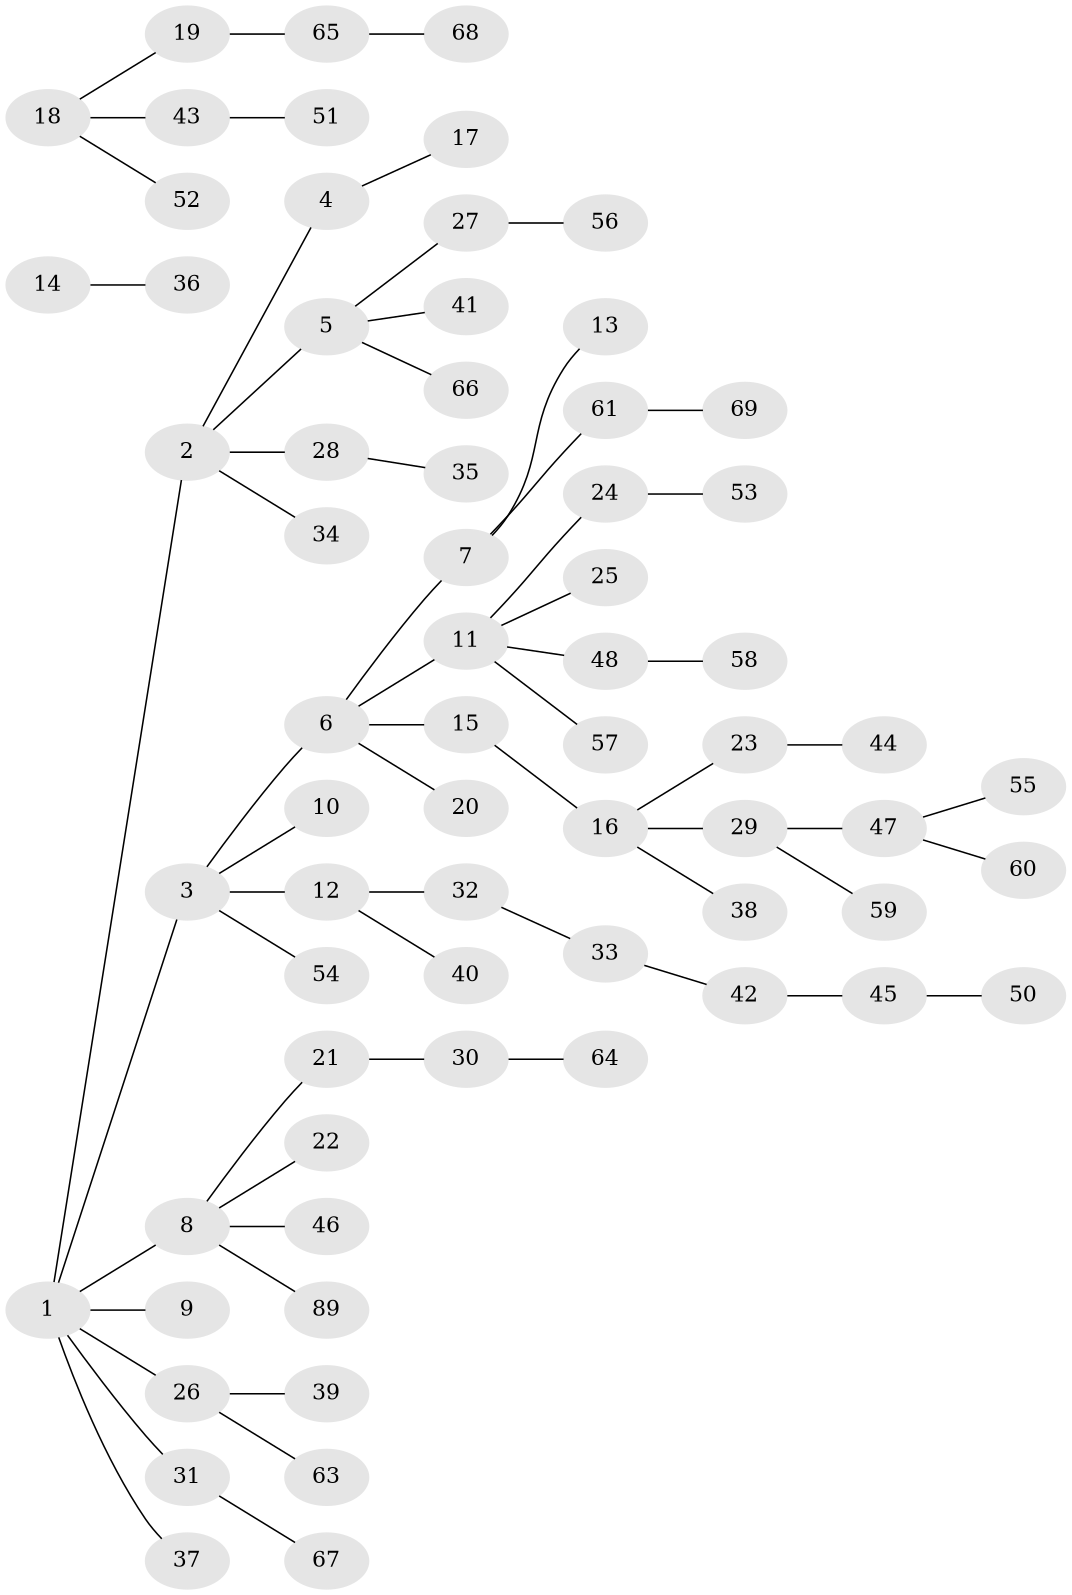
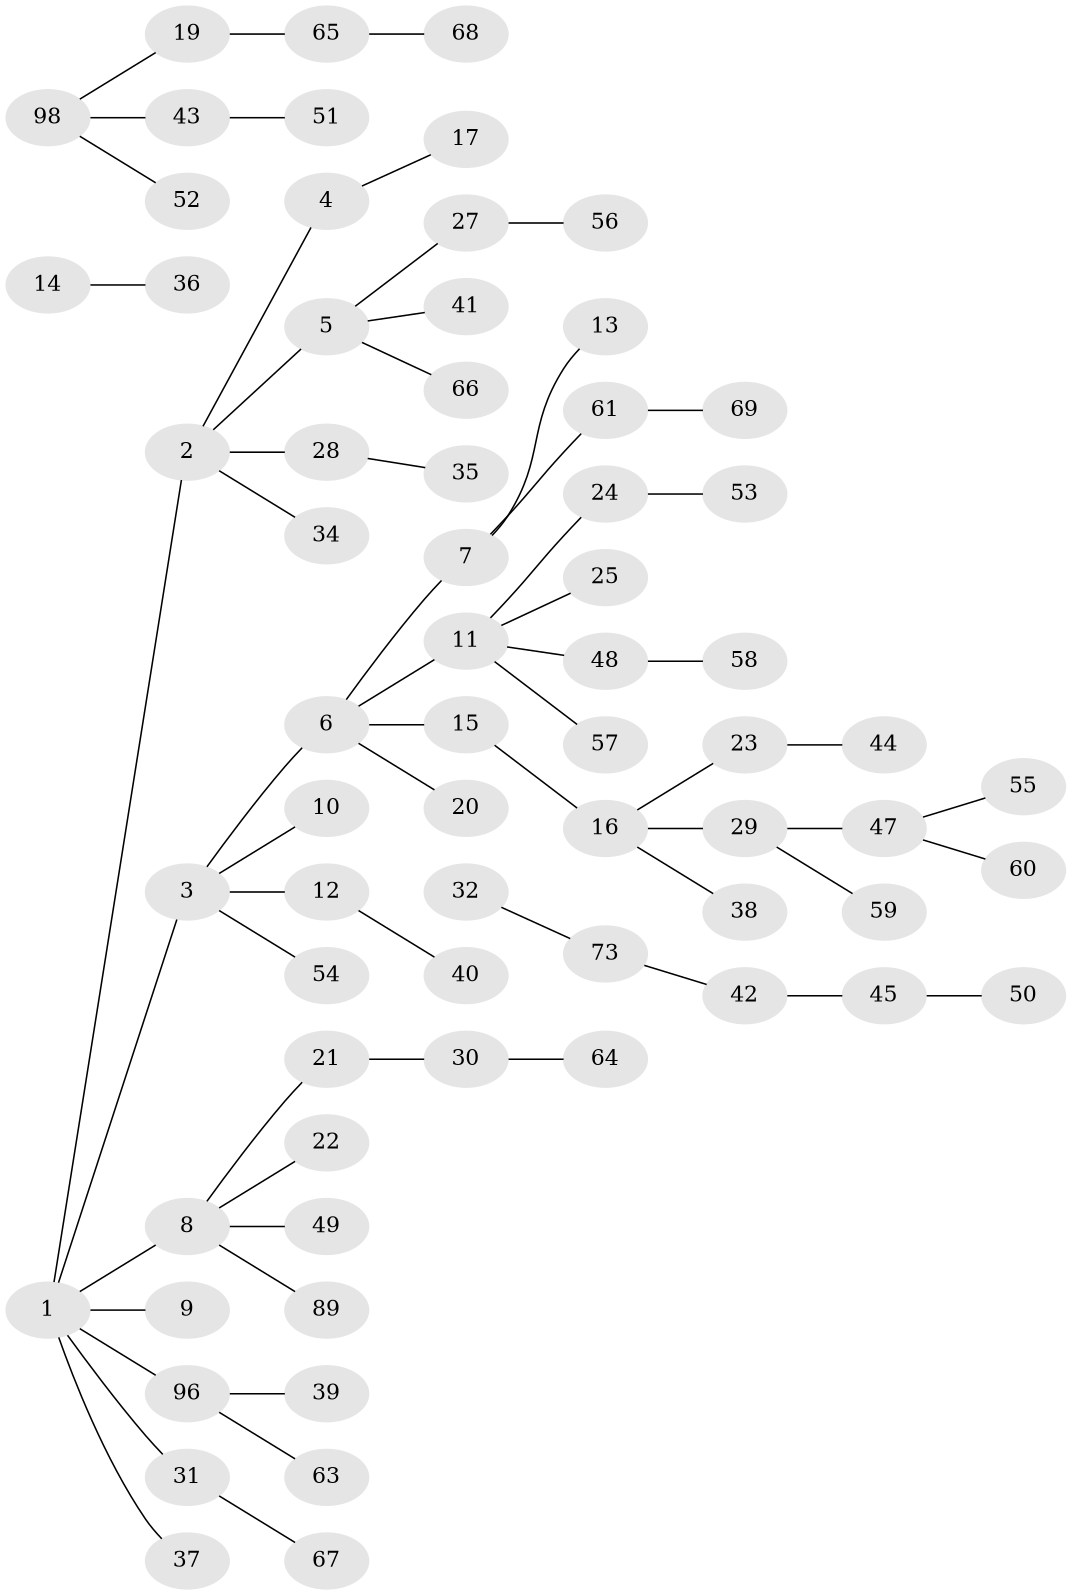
node "18": label "18" -> "98"
edge "12" -- "32": removed
node "33": label "33" -> "73"
node "46": label "46" -> "49"
node "26": label "26" -> "96"
